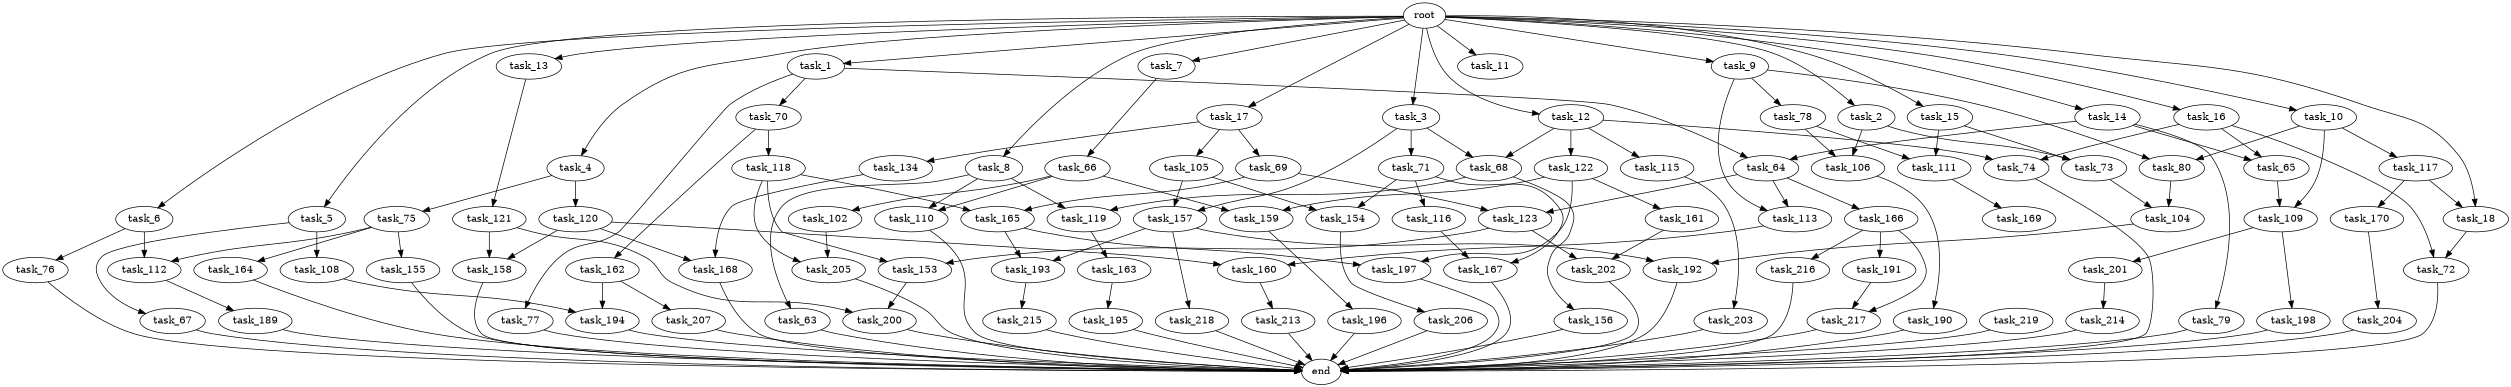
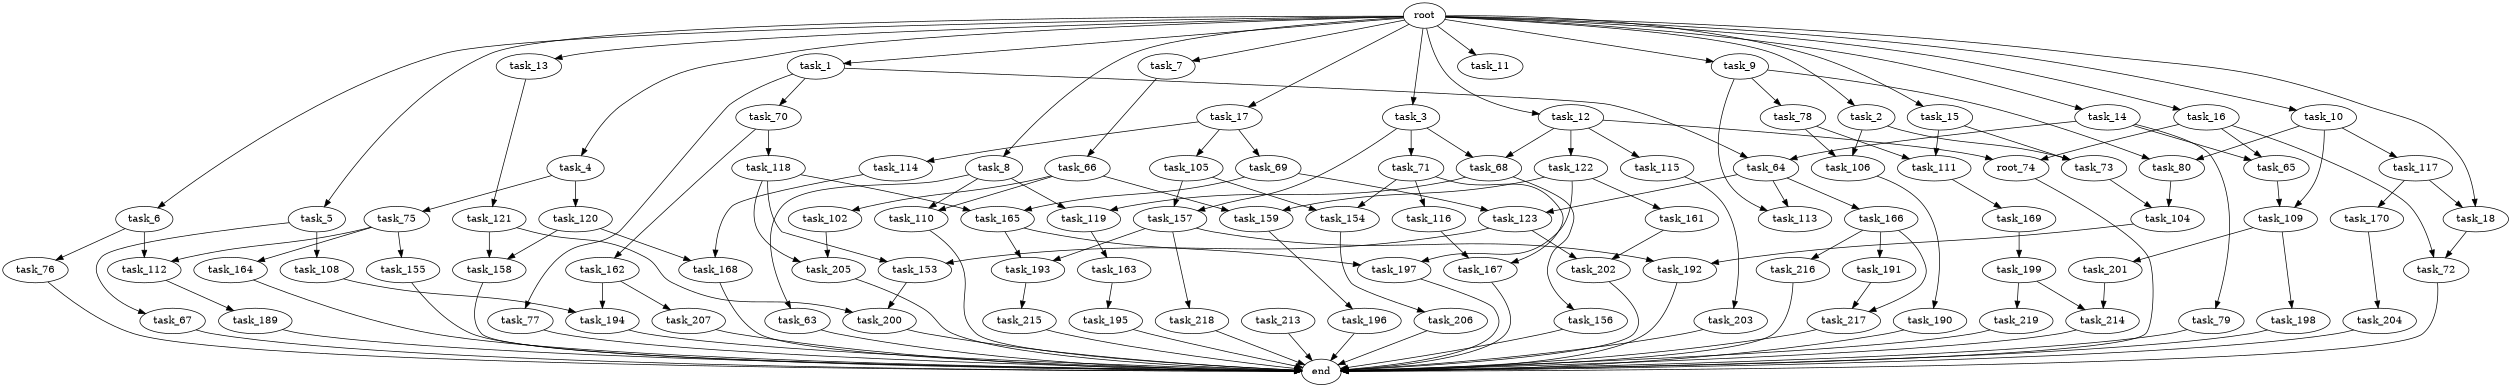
node "task_134": label "task_134" -> "task_114"
node "task_74": label "task_74" -> "root_74"
node "task_160": removed
node "task_199": added
